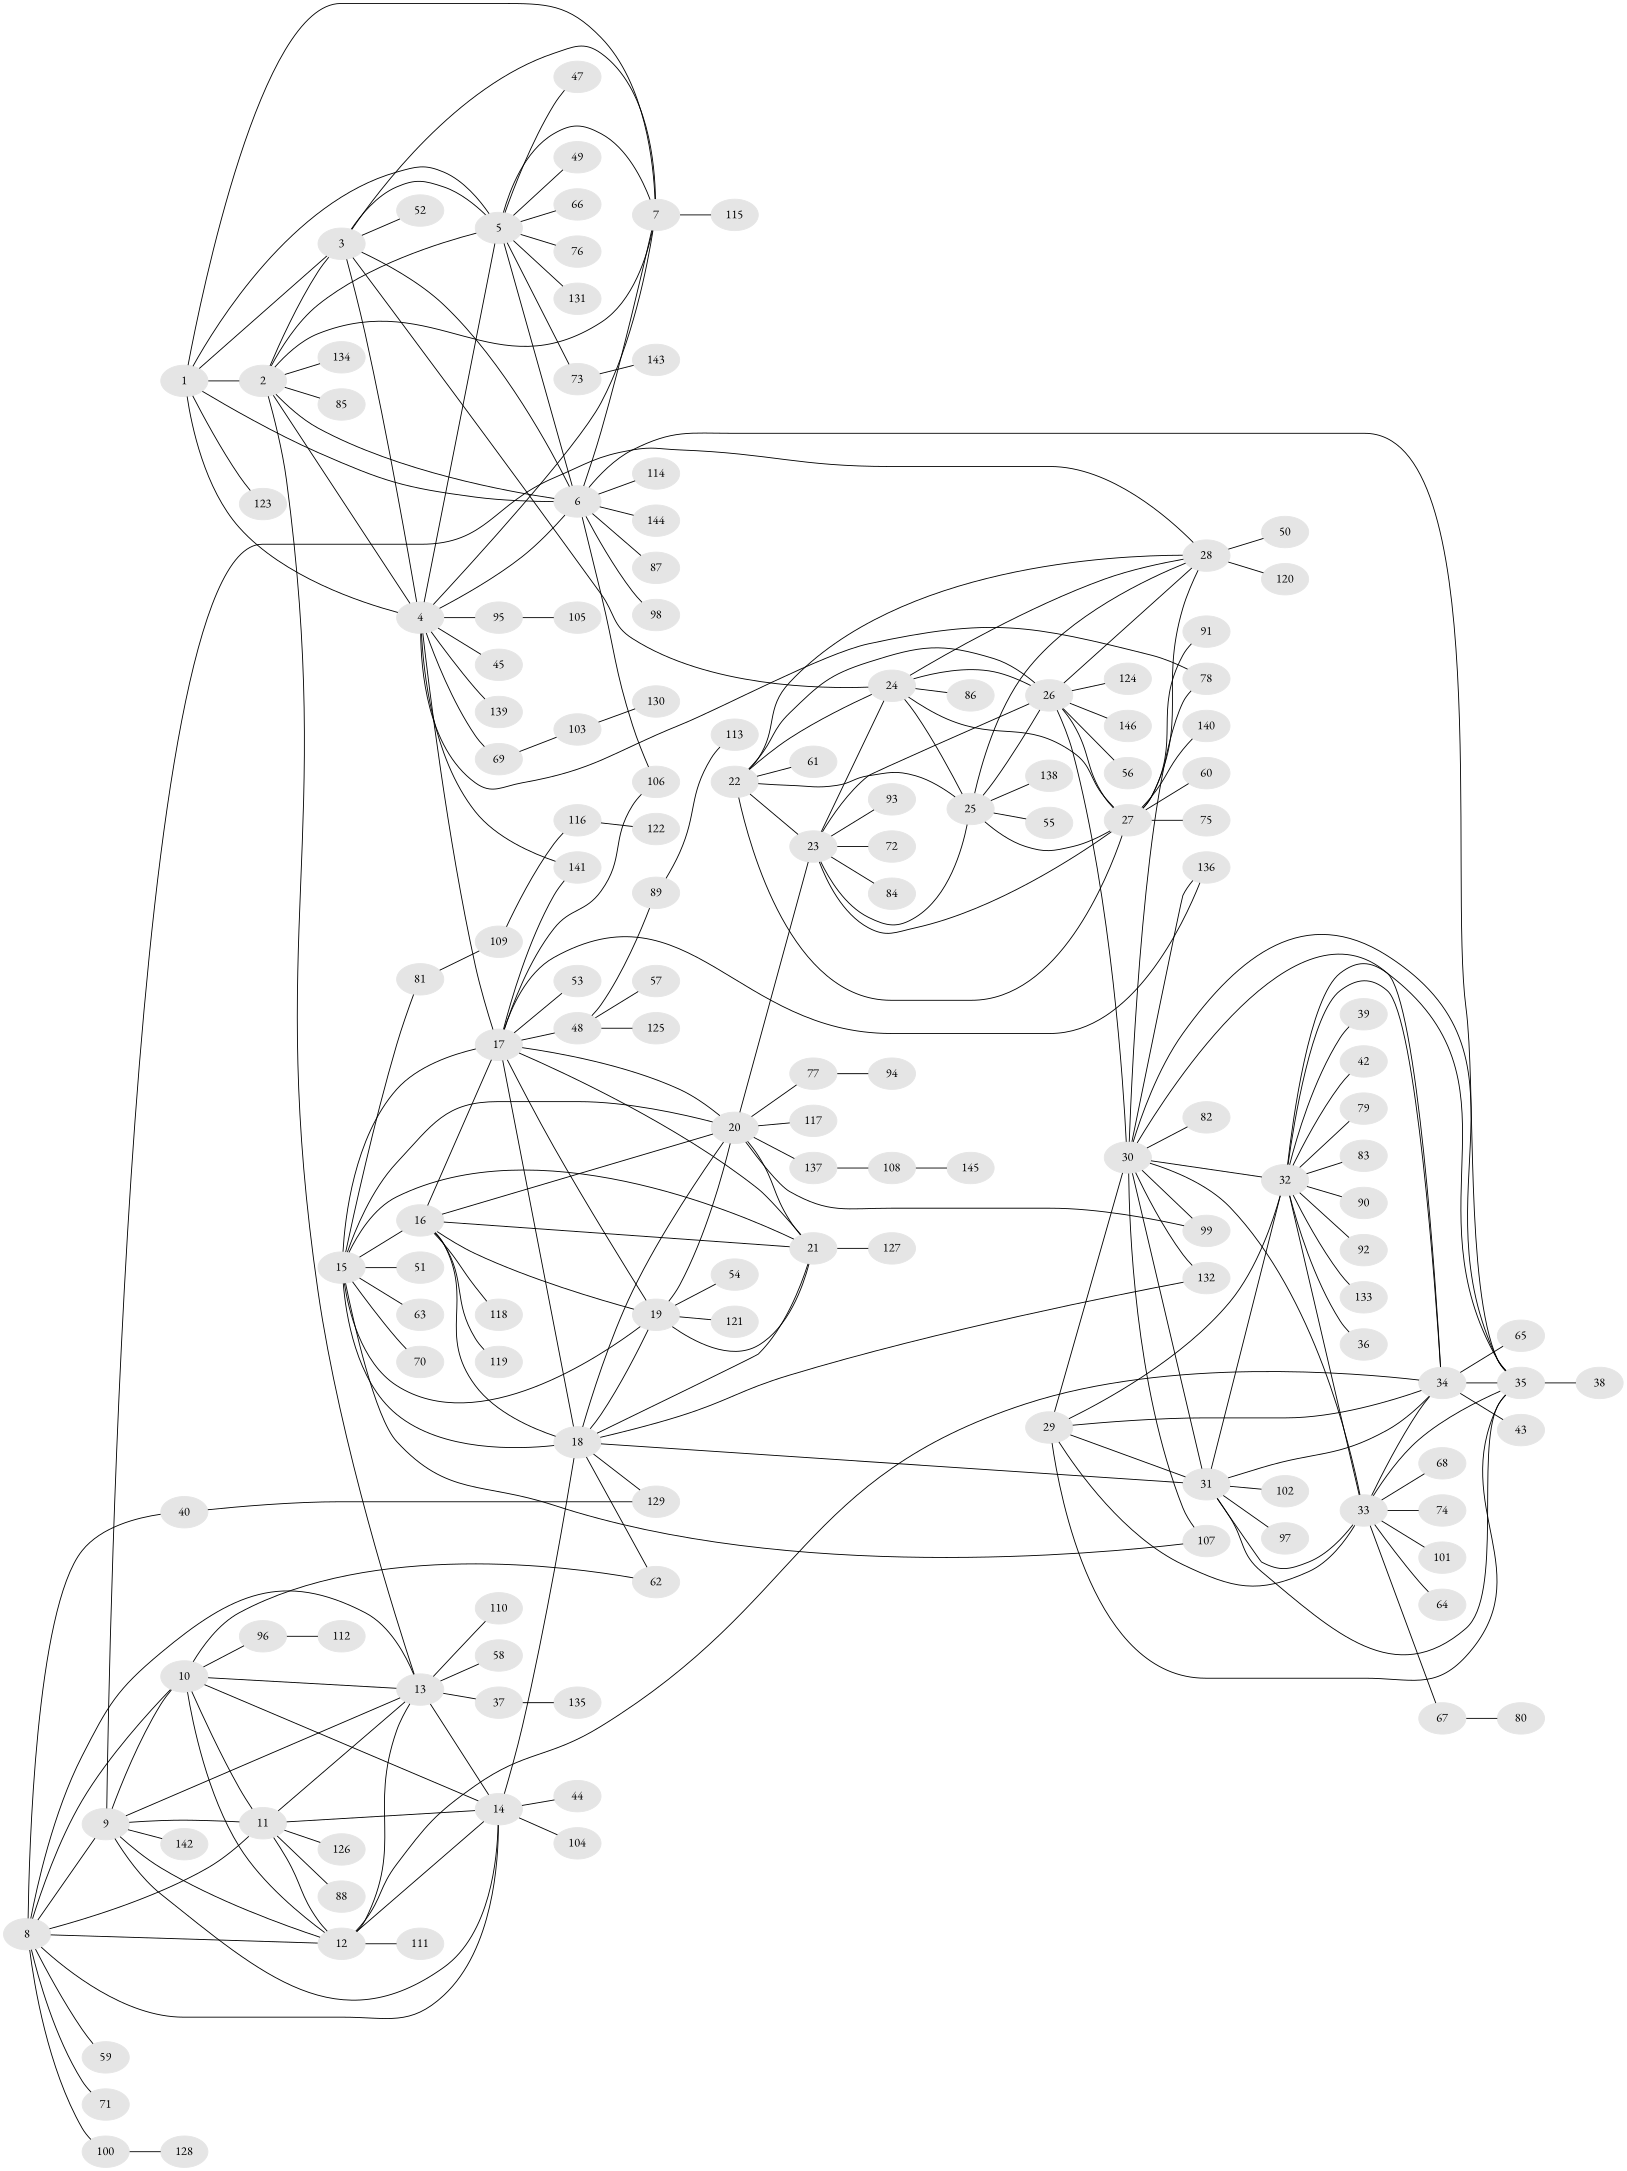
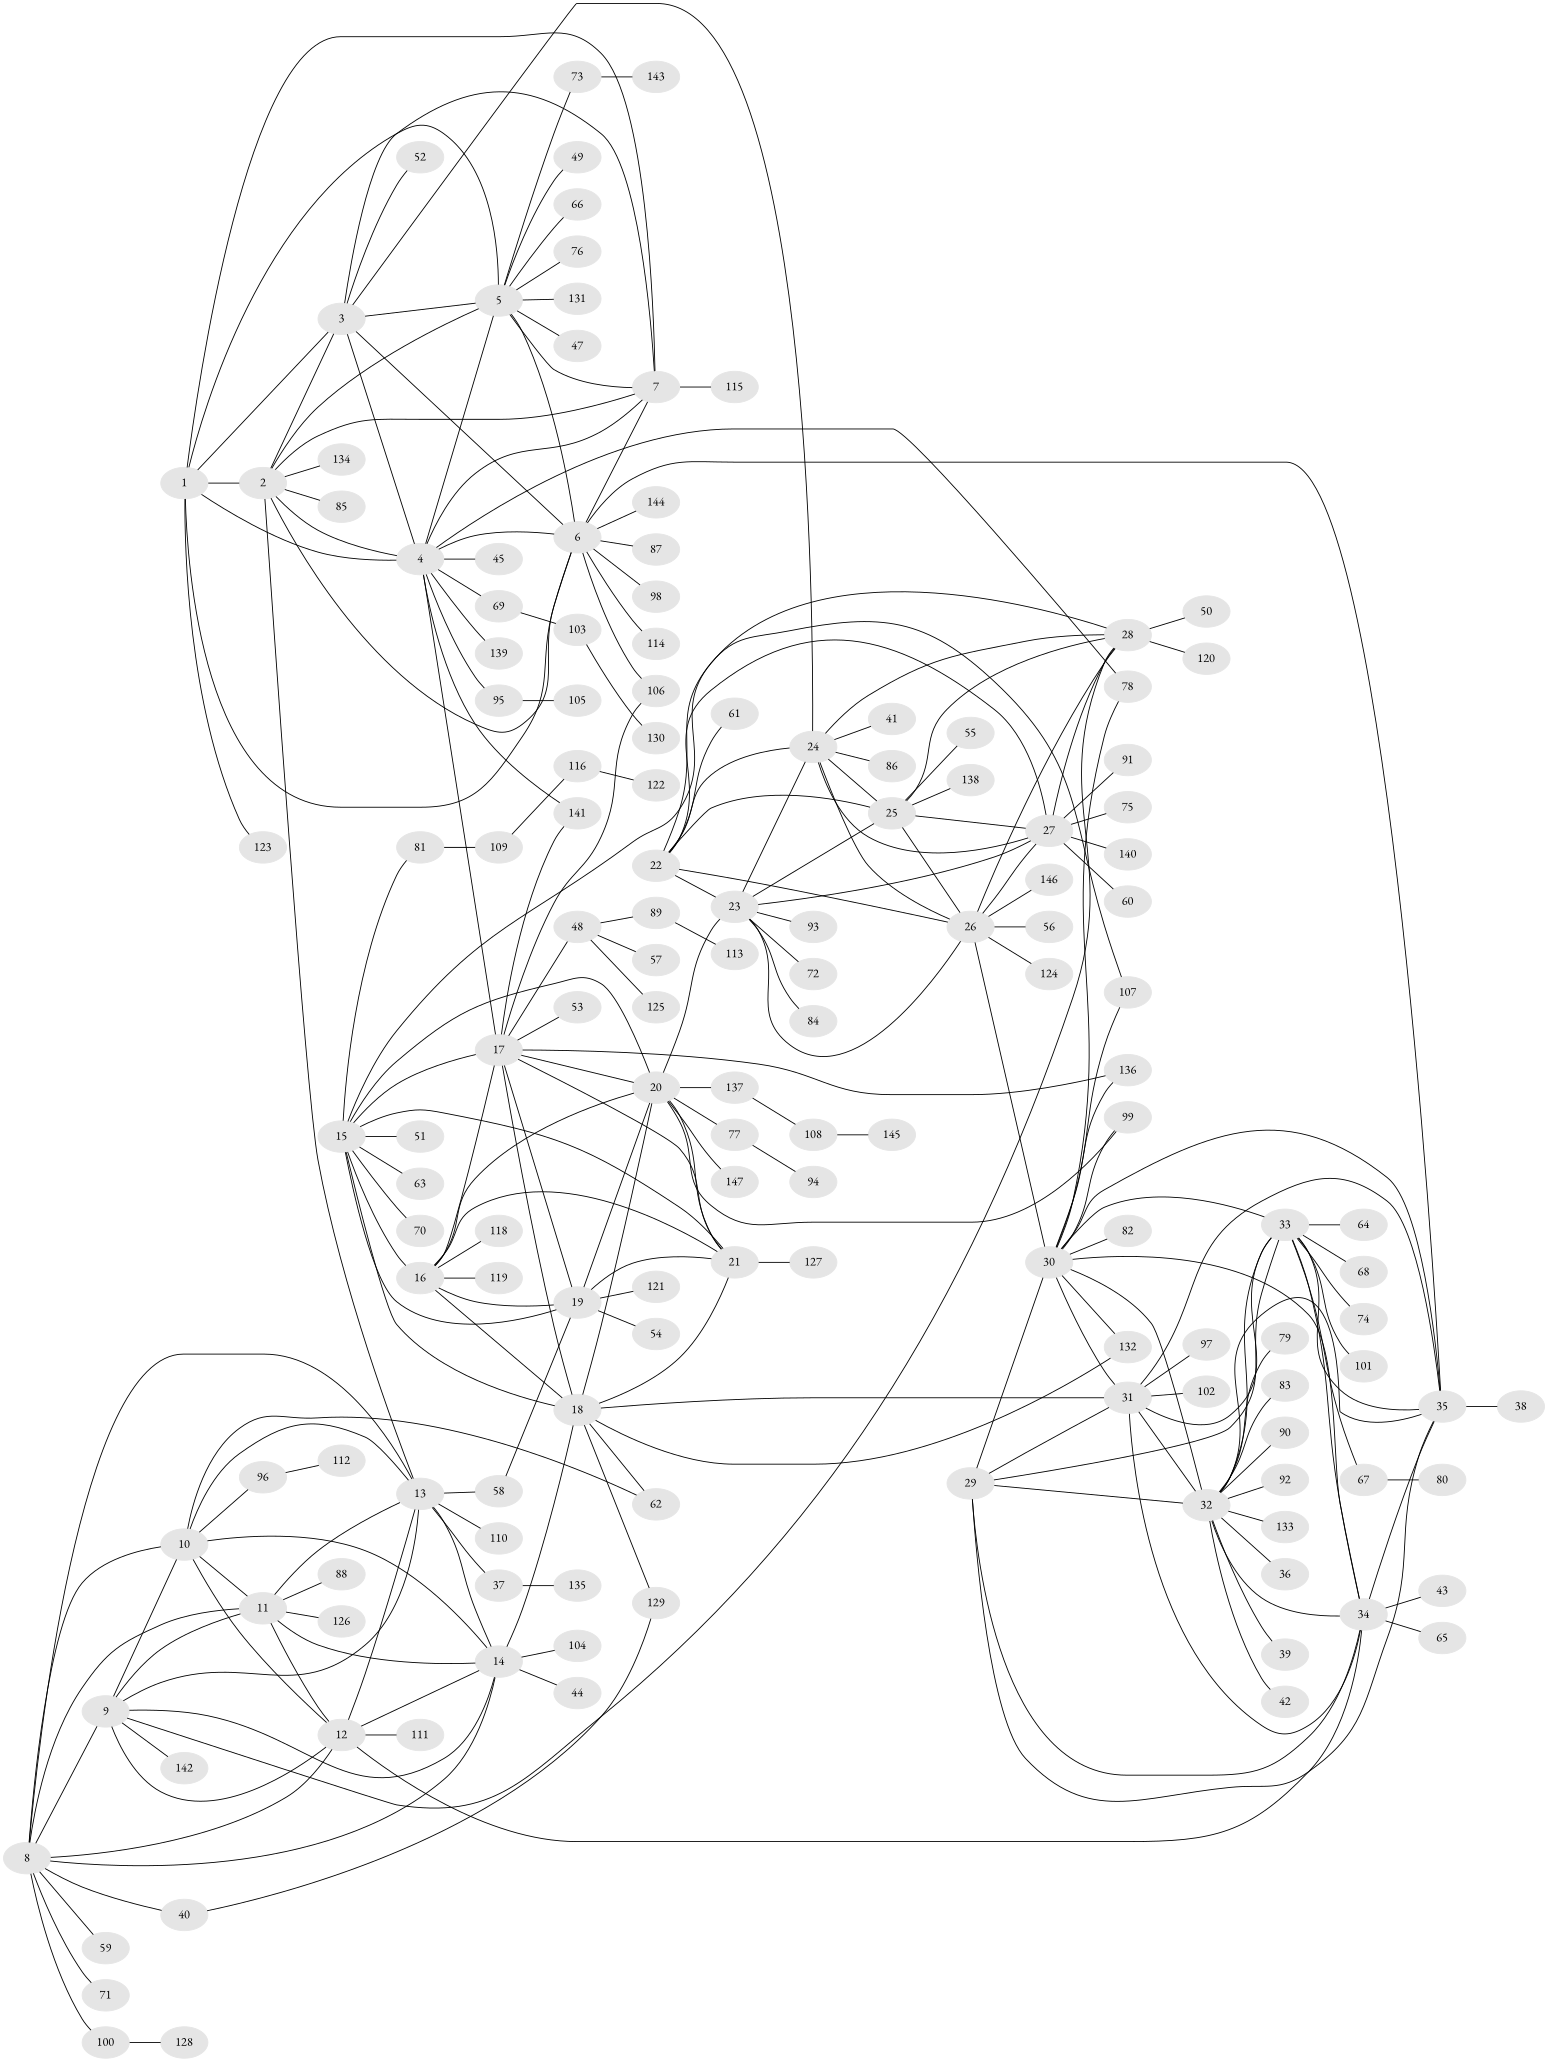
node "41": added
node "117": label "117" -> "147"
edge "19" -- "18": now "19" -- "58"
